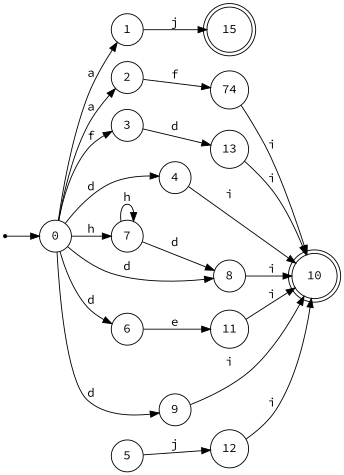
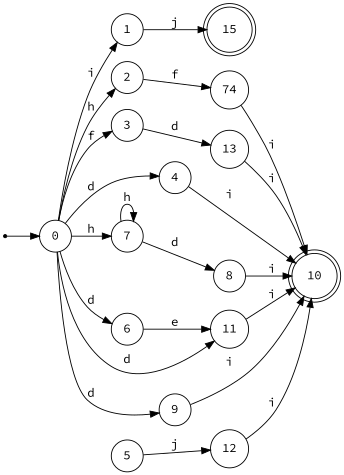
edge "0" -> "1": label "a" -> "i"
edge "0" -> "2": label "a" -> "h"
edge "0" -> "8": now "0" -> "11"
